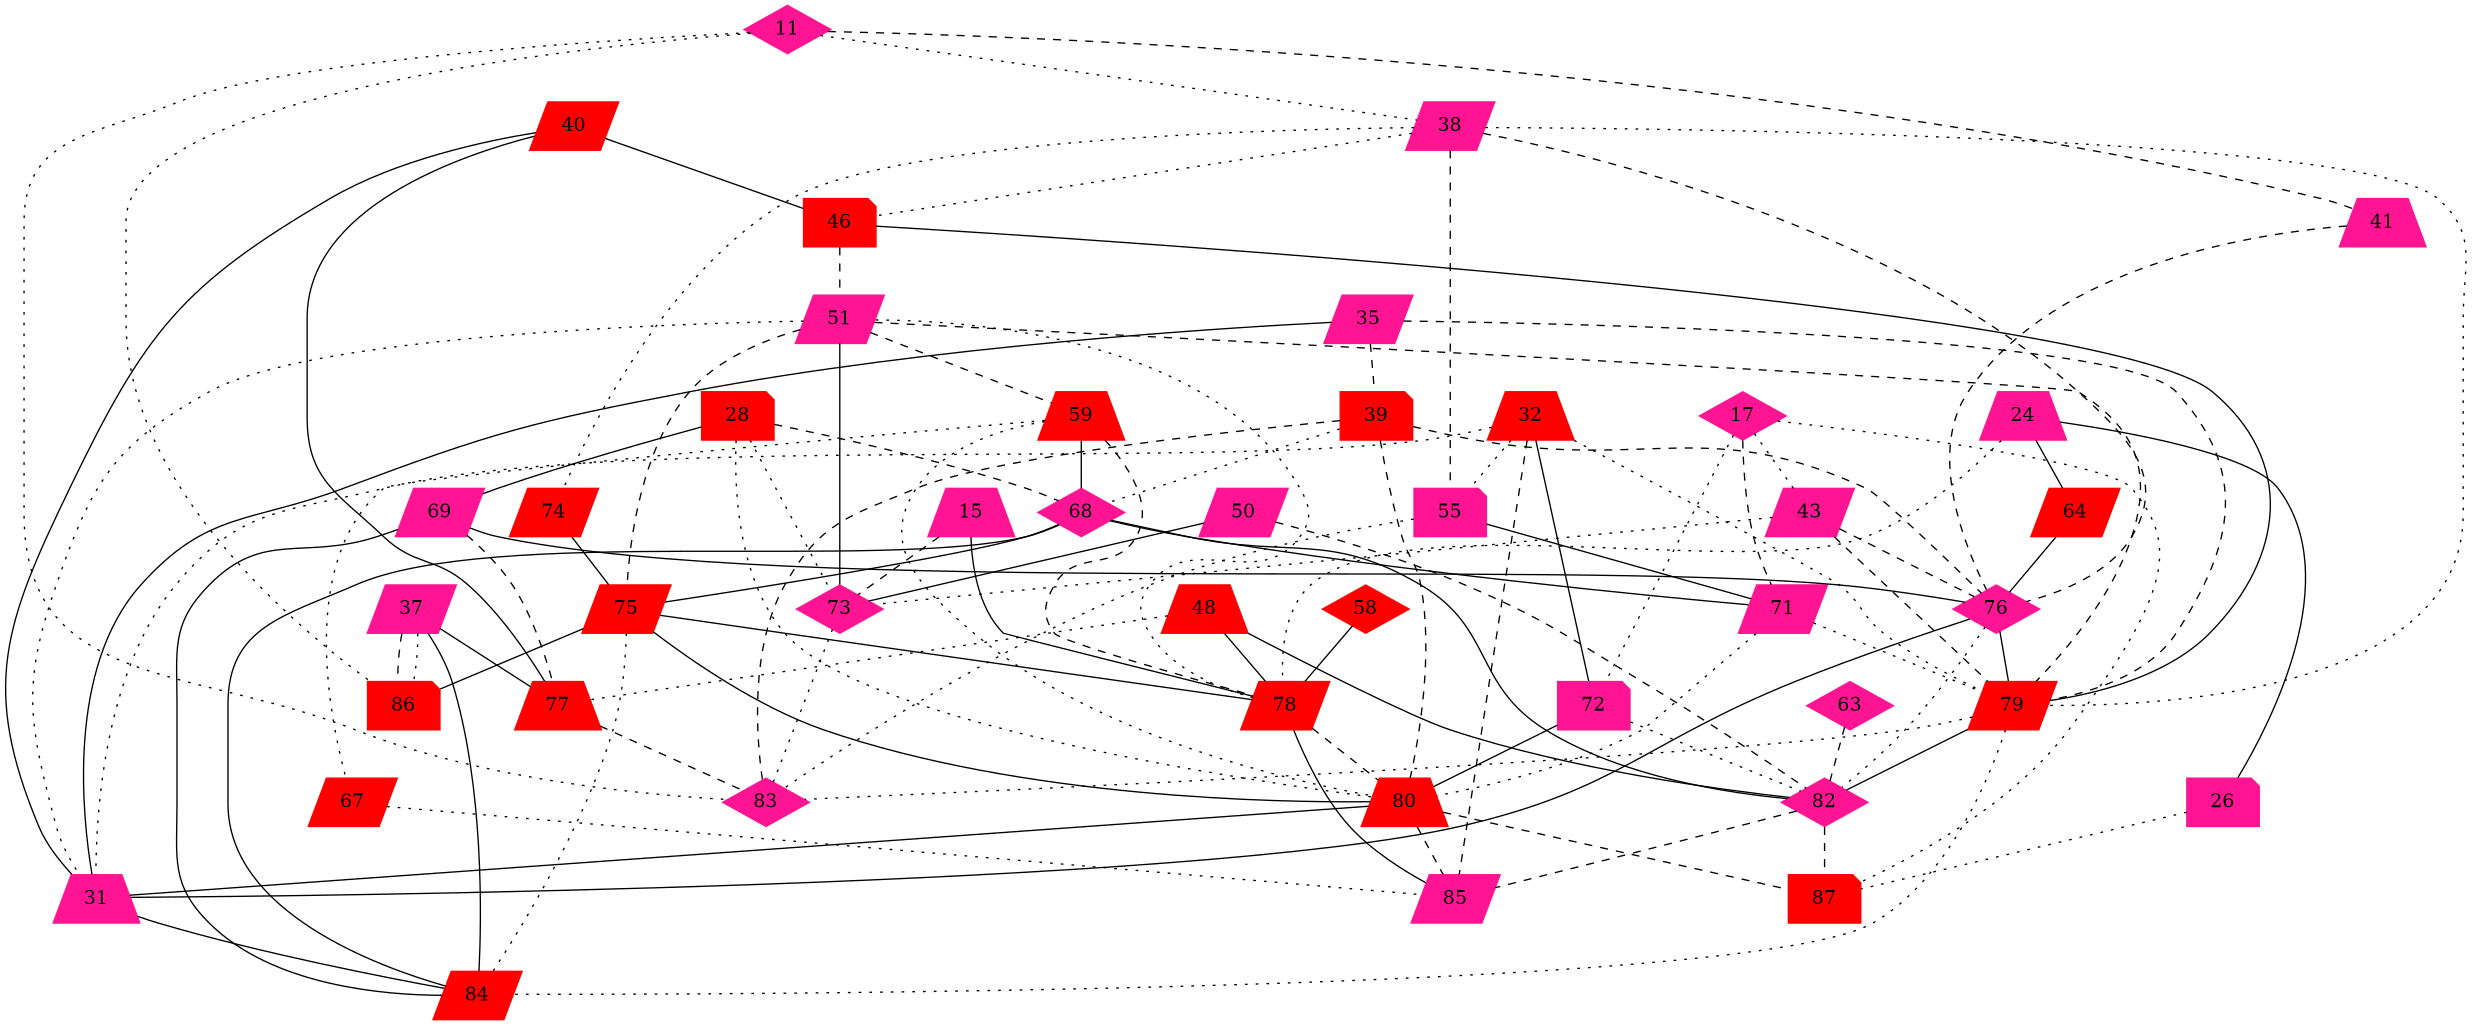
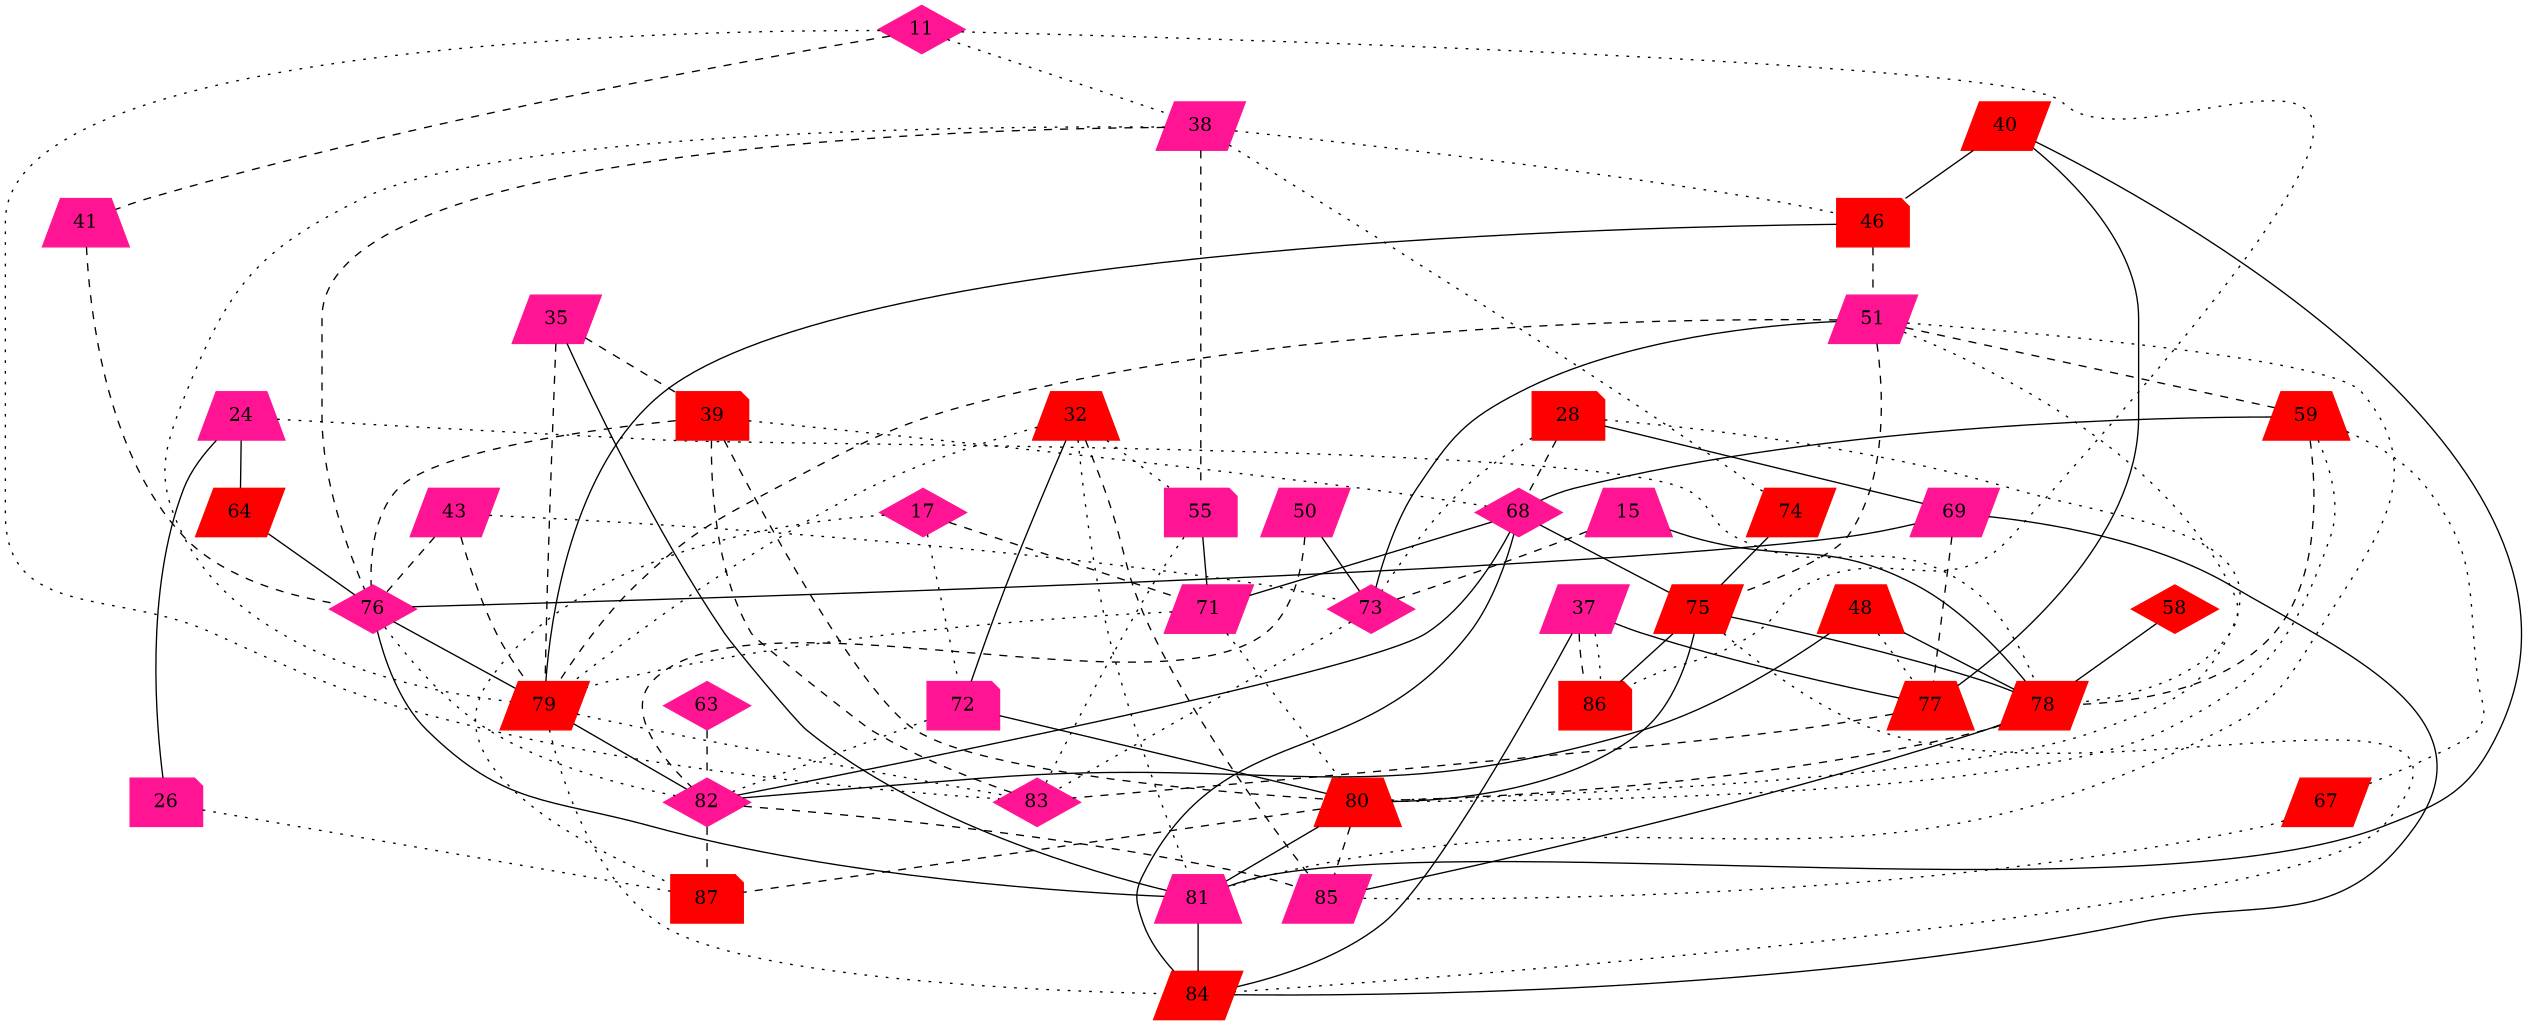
edge "17" -- "43": removed
node "31": label "31" -> "81"
